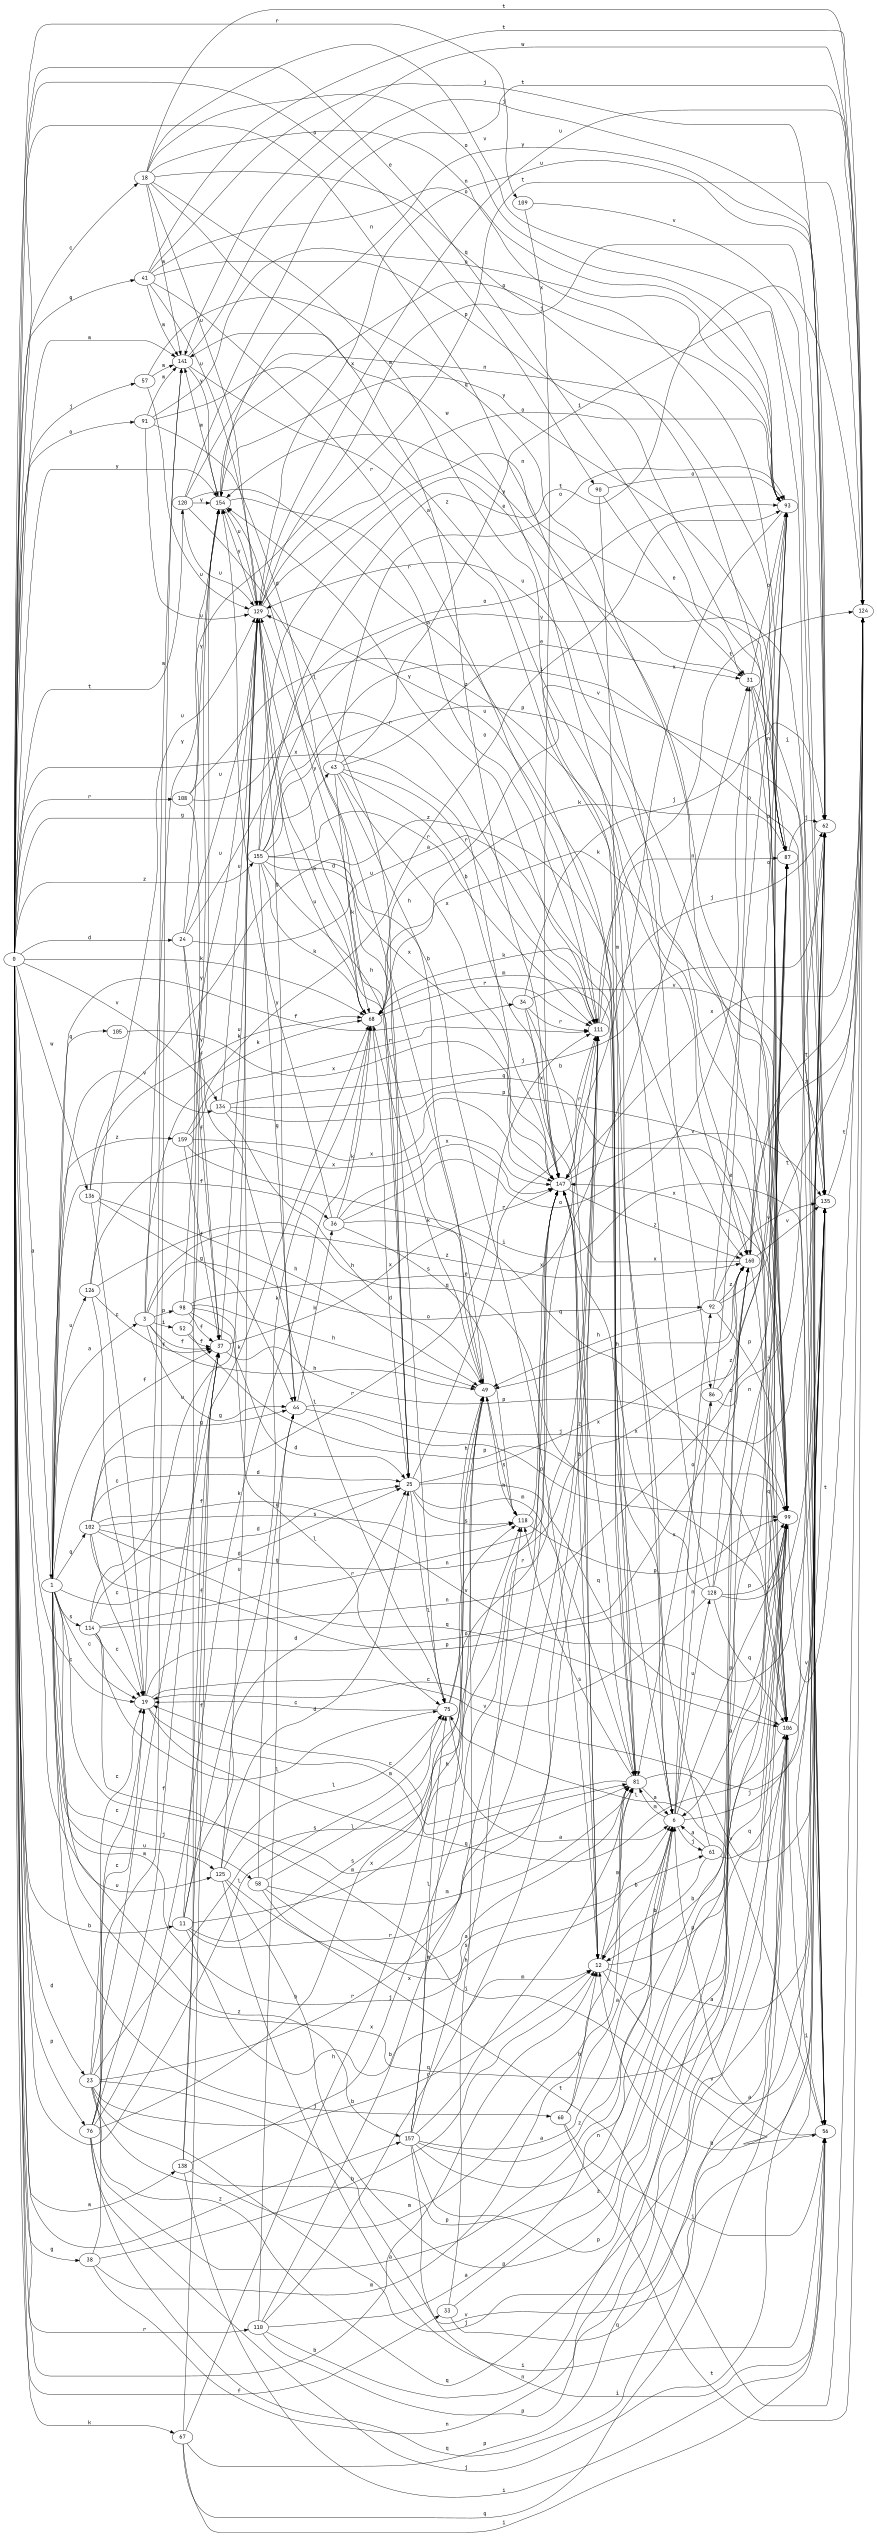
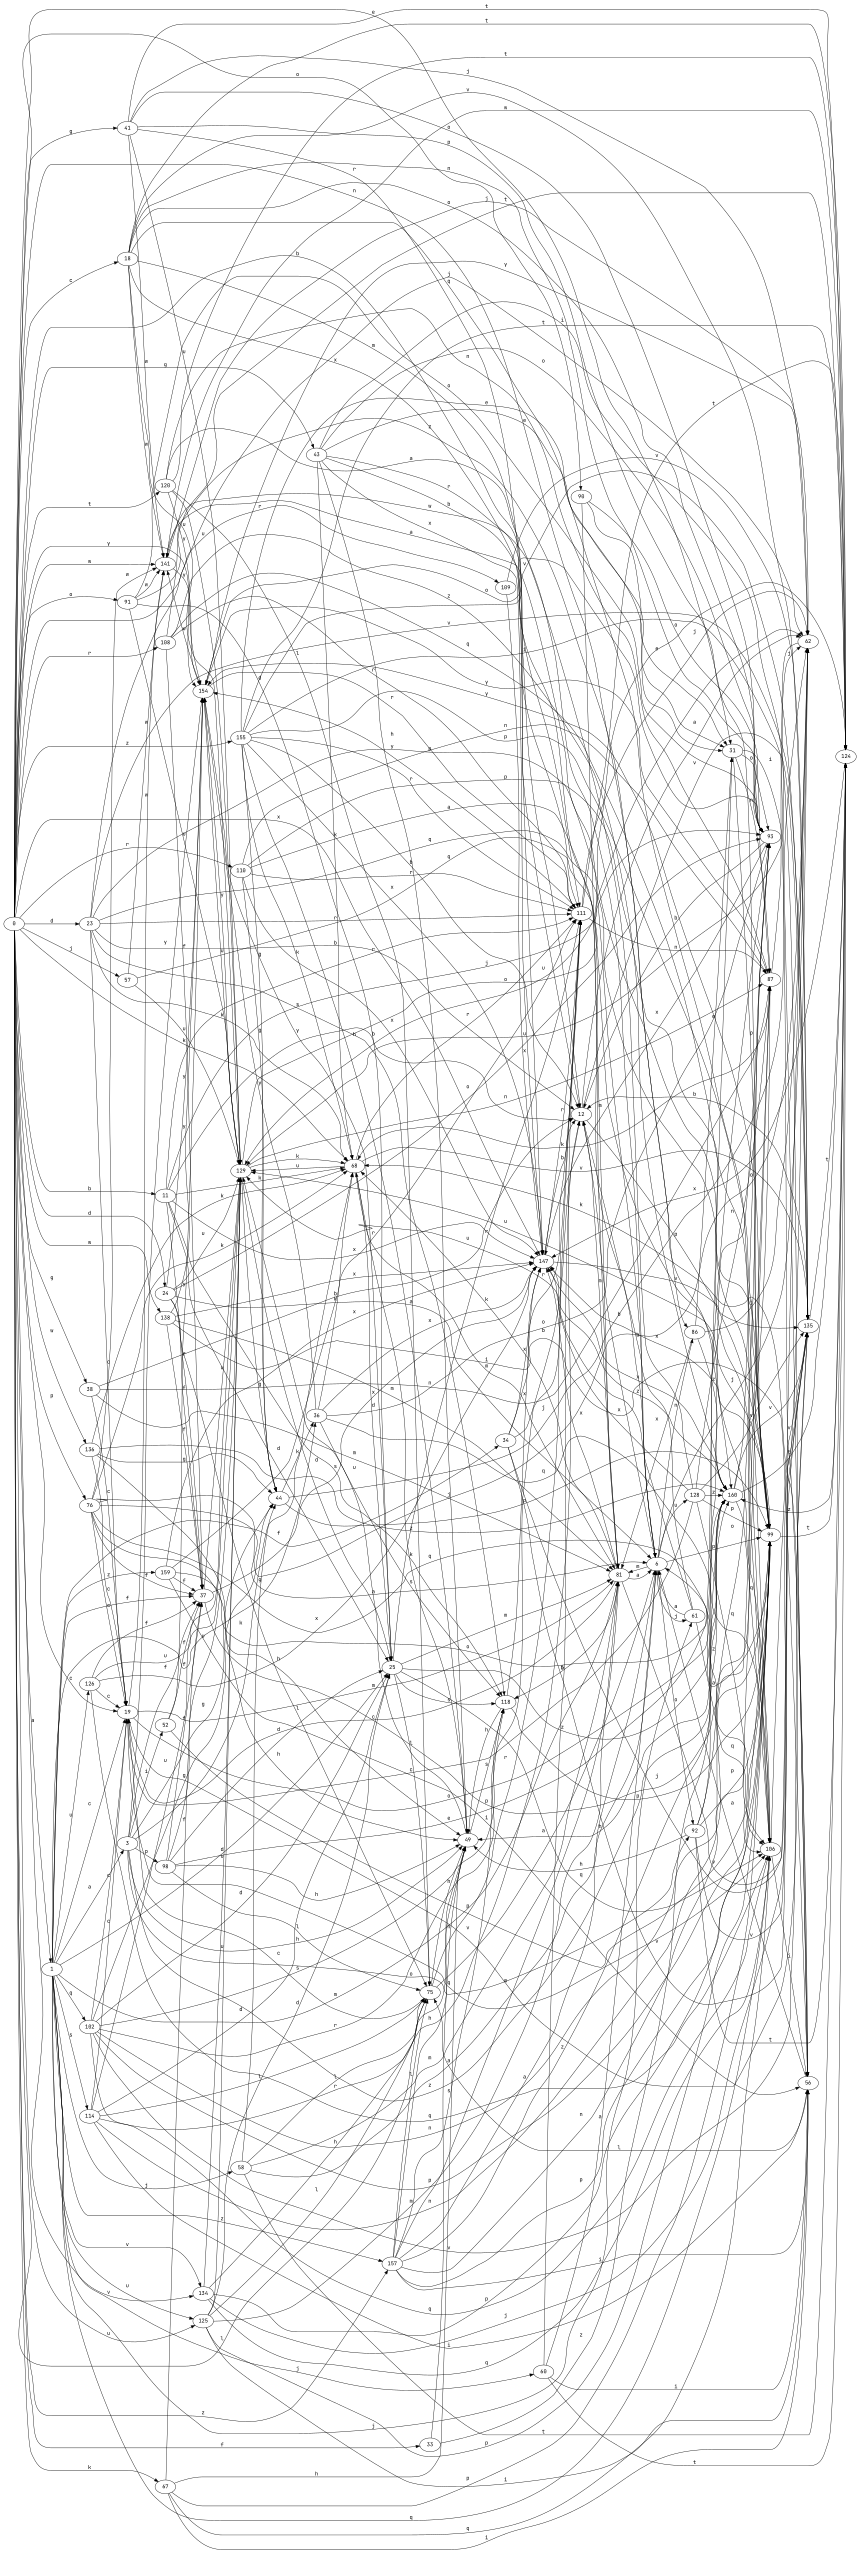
edge "129" -> "62": now "11" -> "62"
node "105": removed
edge "33" -> "106": now "108" -> "106"
